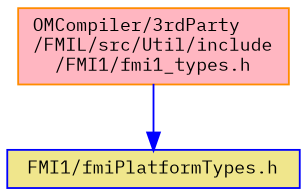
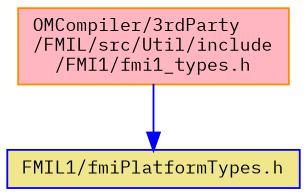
node "FMI1/fmiPlatformTypes.h": label "FMI1/fmiPlatformTypes.h" -> "FMIL1/fmiPlatformTypes.h"
